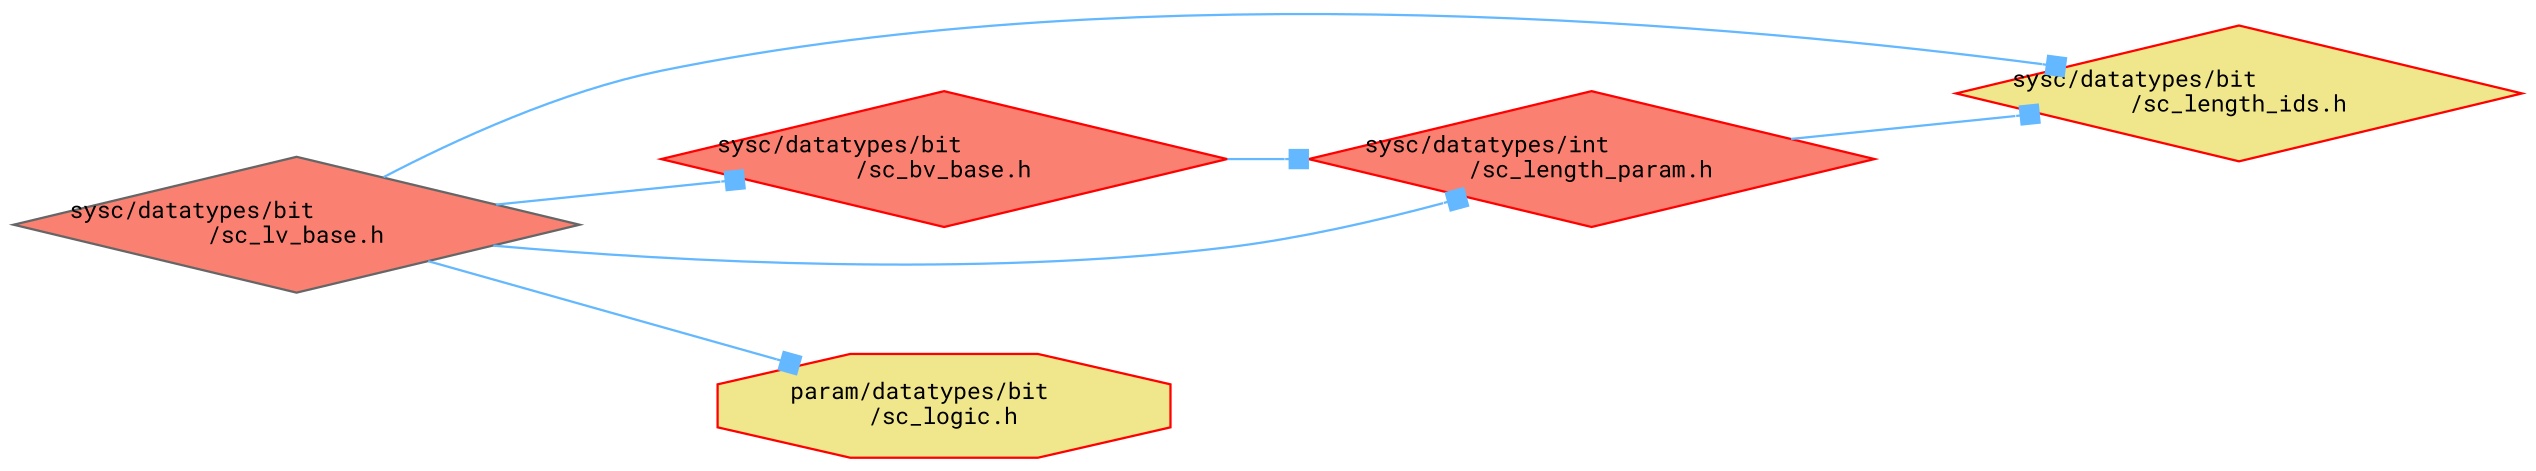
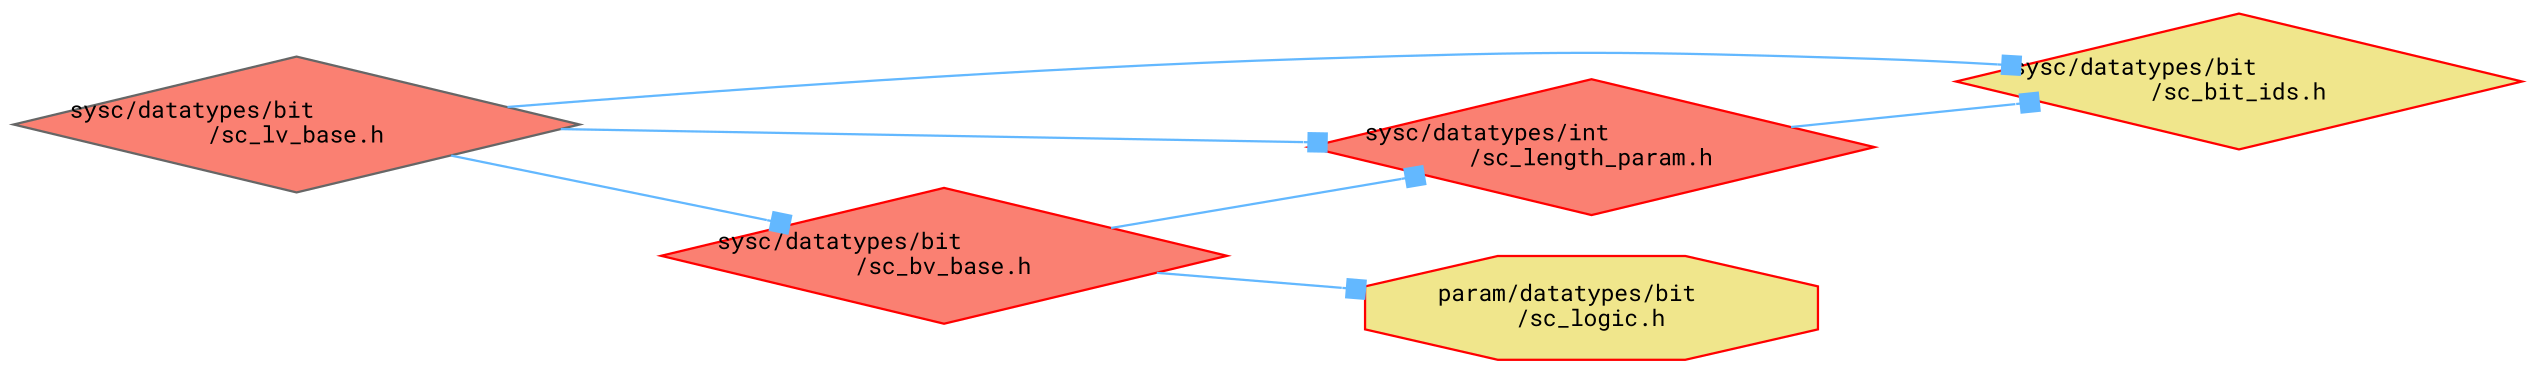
node "sysc/datatypes/bit /sc_length_ids.h": label "sysc/datatypes/bit /sc_length_ids.h" -> "sysc/datatypes/bit /sc_bit_ids.h"
edge "sysc/datatypes/bit /sc_lv_base.h" -> "param/datatypes/bit /sc_logic.h": now "sysc/datatypes/bit /sc_bv_base.h" -> "param/datatypes/bit /sc_logic.h"
